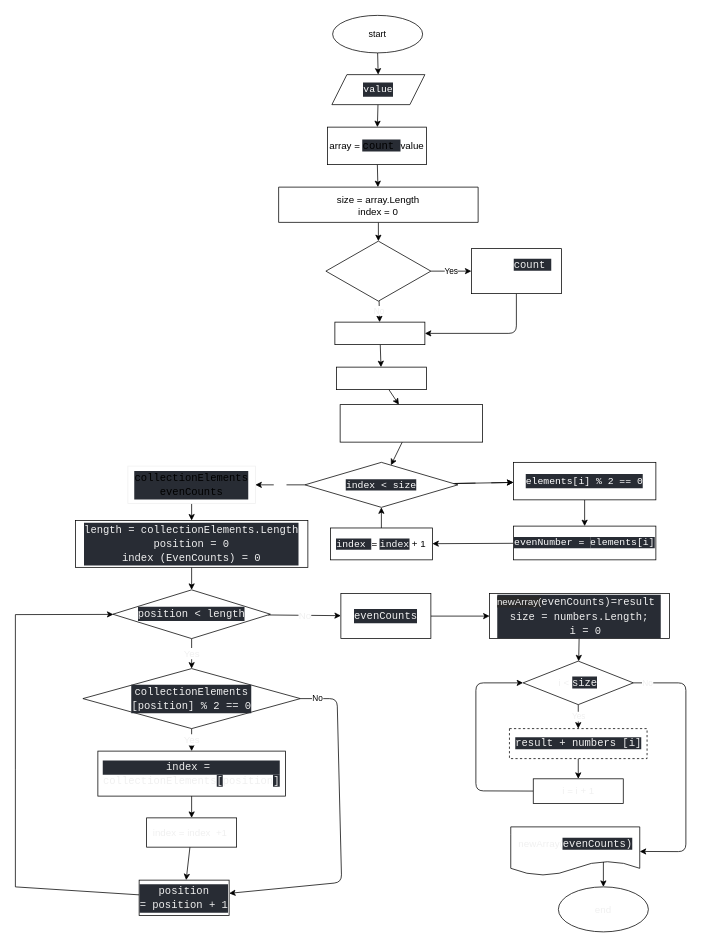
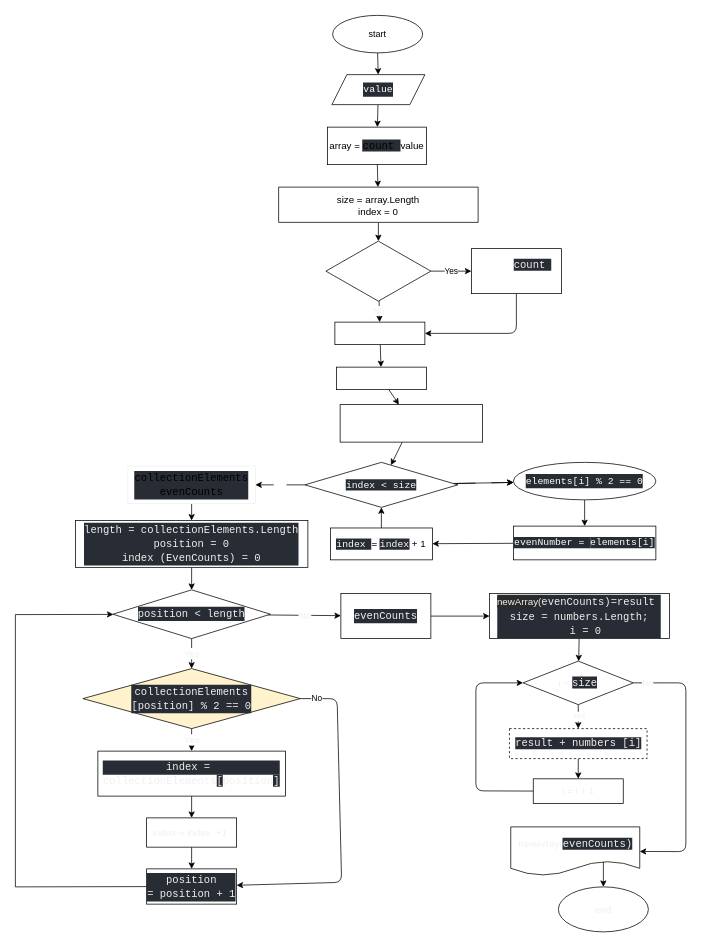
node "elements[i] % 2 == 0": shape rectangle -> ellipse
node "collectionElements [position] % 2 == 0": fillcolor #ffffff -> #fff2cc
node "position = position + 1": moved (184, 898) -> (192, 887)
